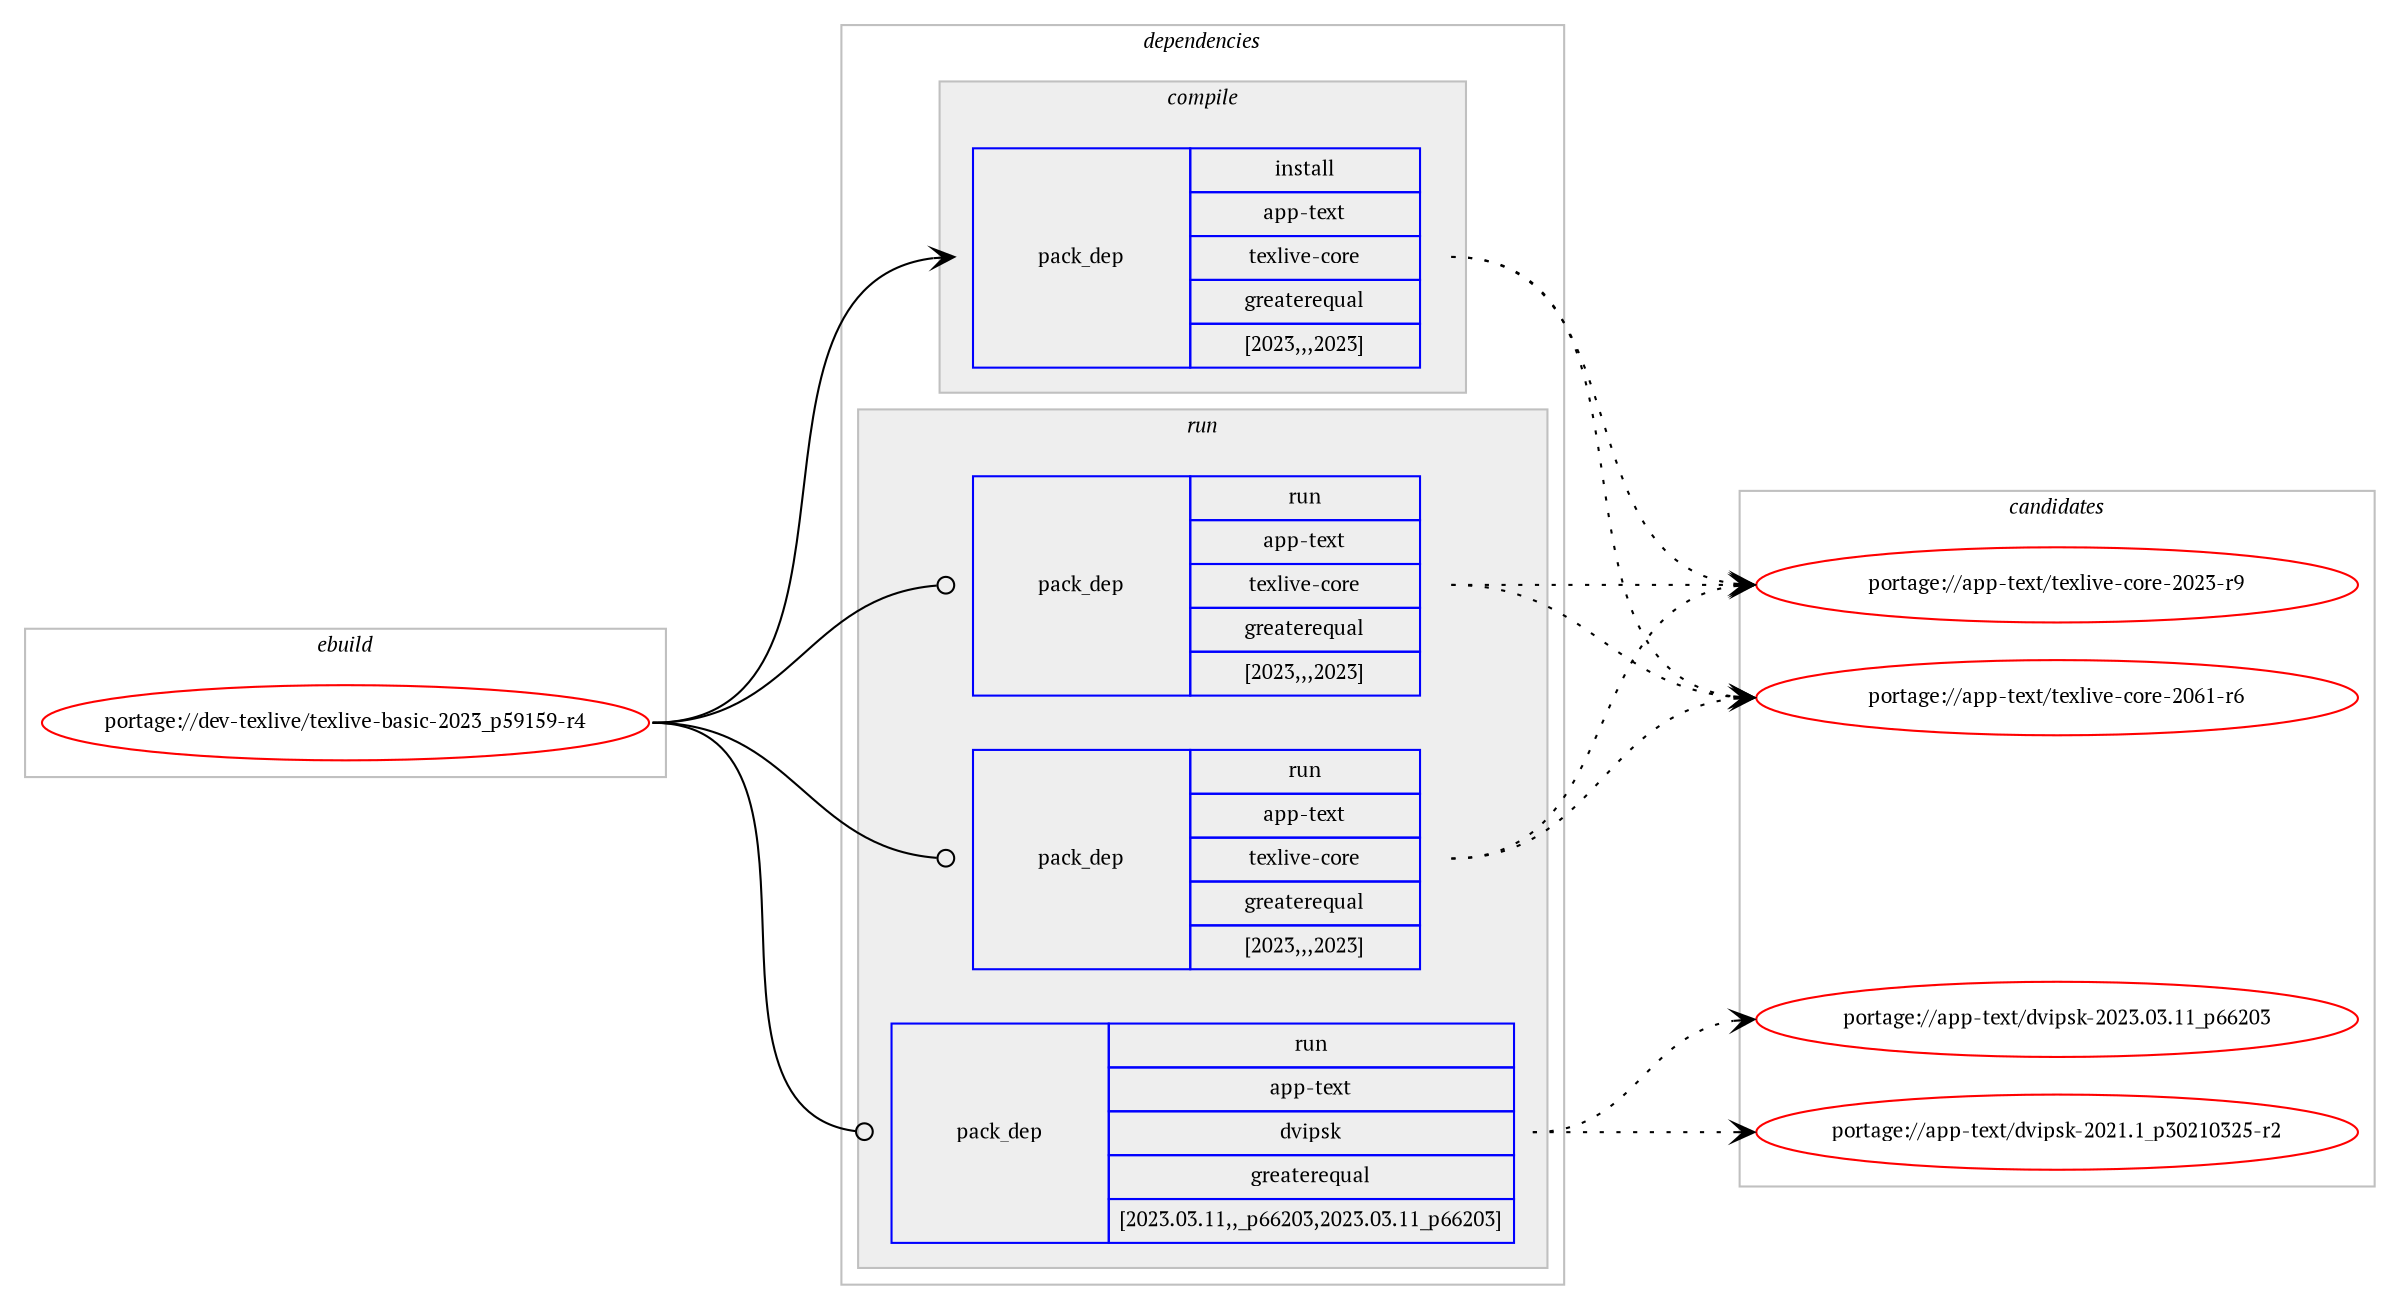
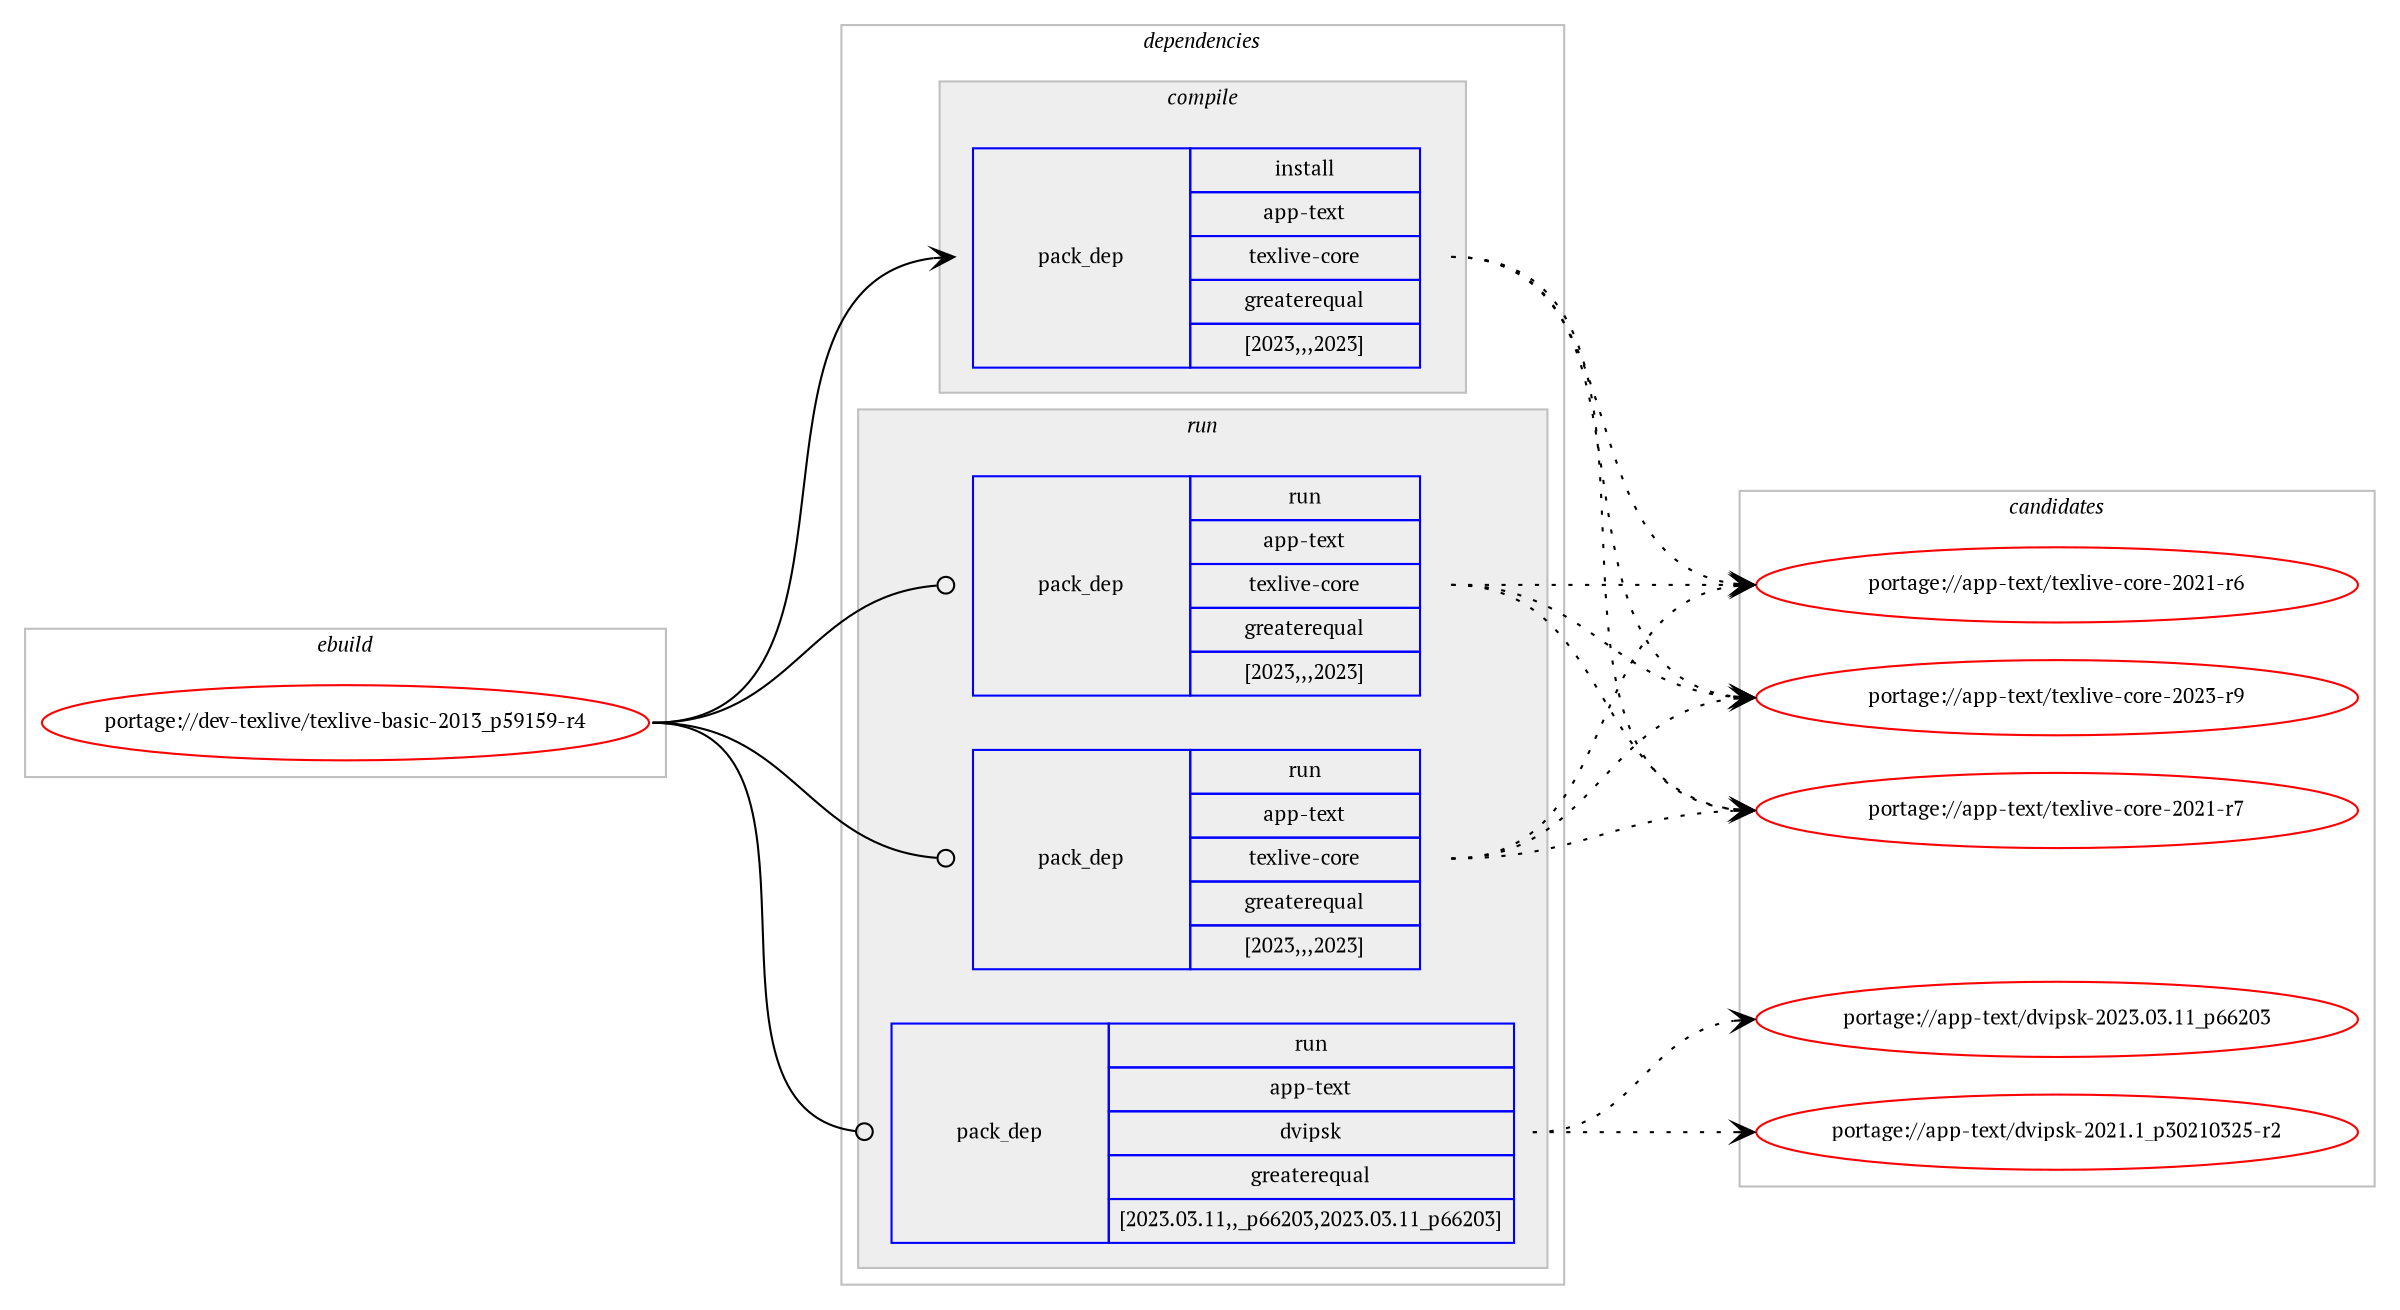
node "portage://app-text/texlive-core-2061-r6": label "portage://app-text/texlive-core-2061-r6" -> "portage://app-text/texlive-core-2021-r6"
node "portage://dev-texlive/texlive-basic-2023_p59159-r4": label "portage://dev-texlive/texlive-basic-2023_p59159-r4" -> "portage://dev-texlive/texlive-basic-2013_p59159-r4"
node "portage://app-text/texlive-core-2021-r7": added
